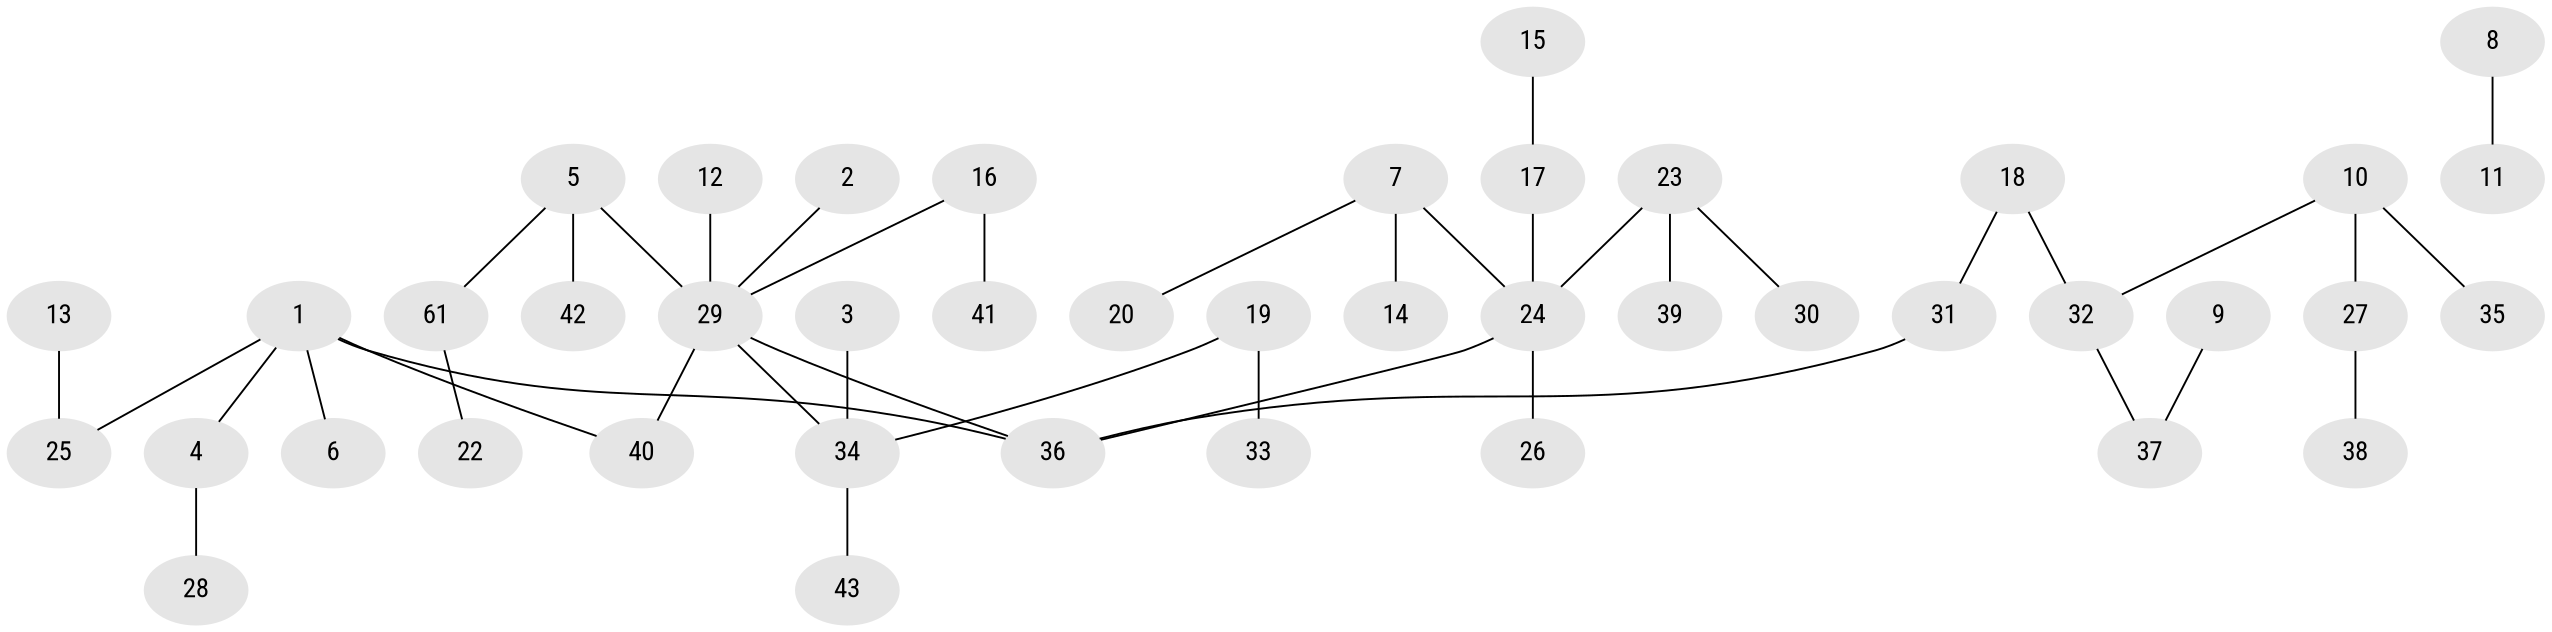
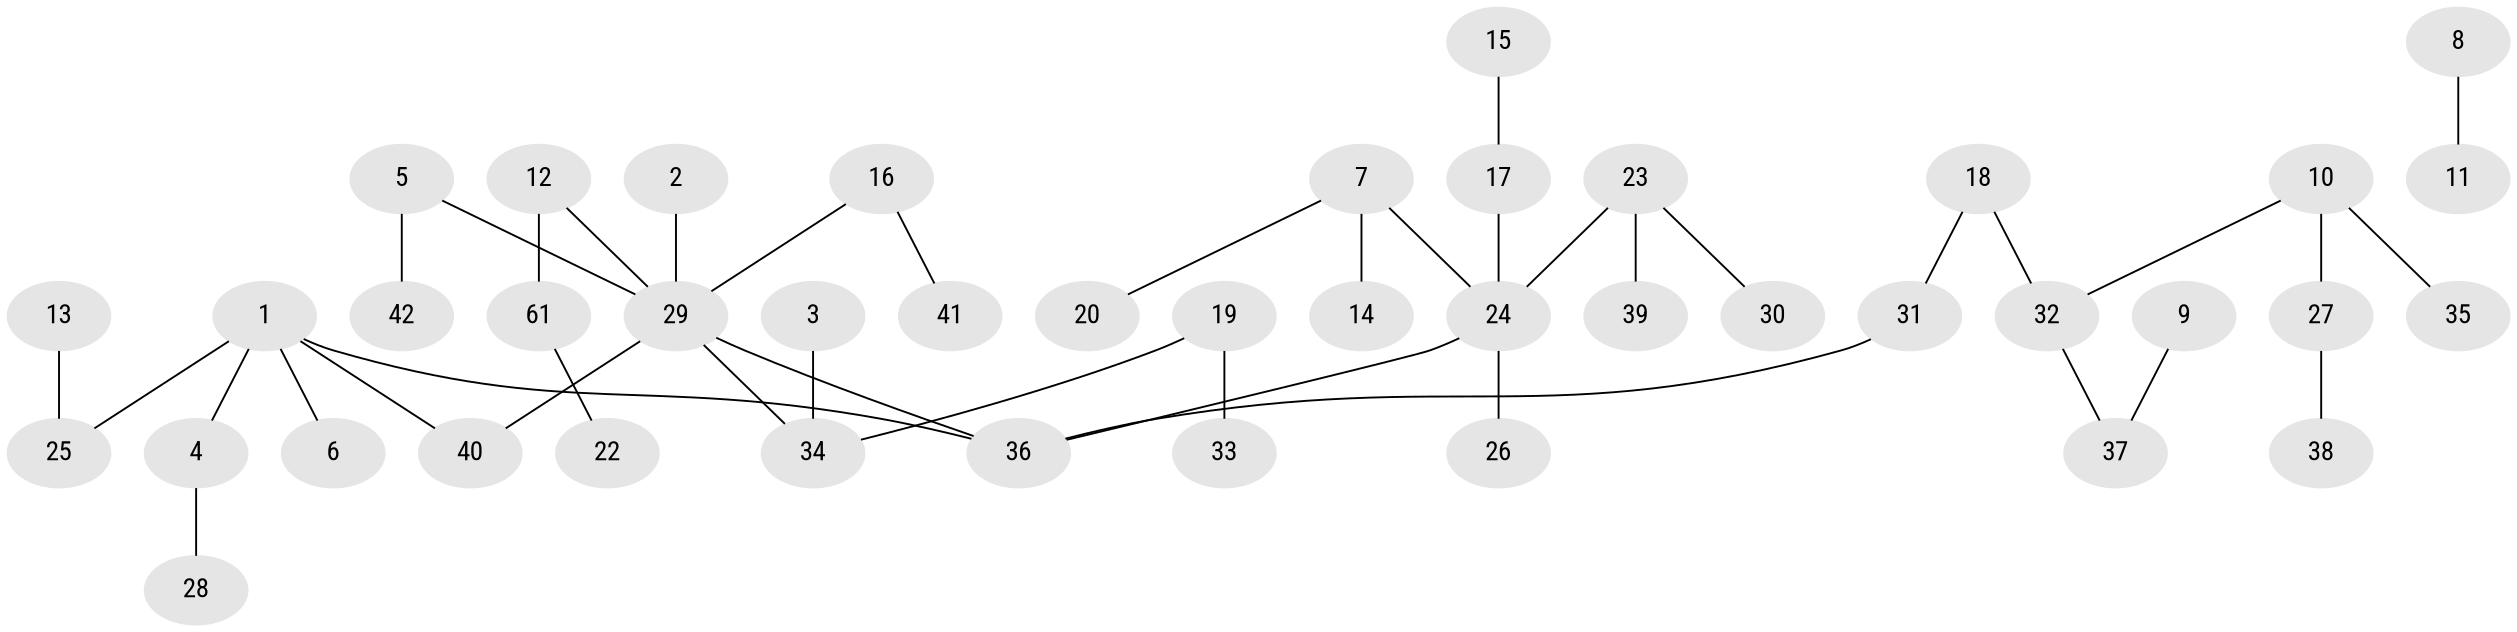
edge "5" -- "61": now "12" -- "61"
node "43": removed
